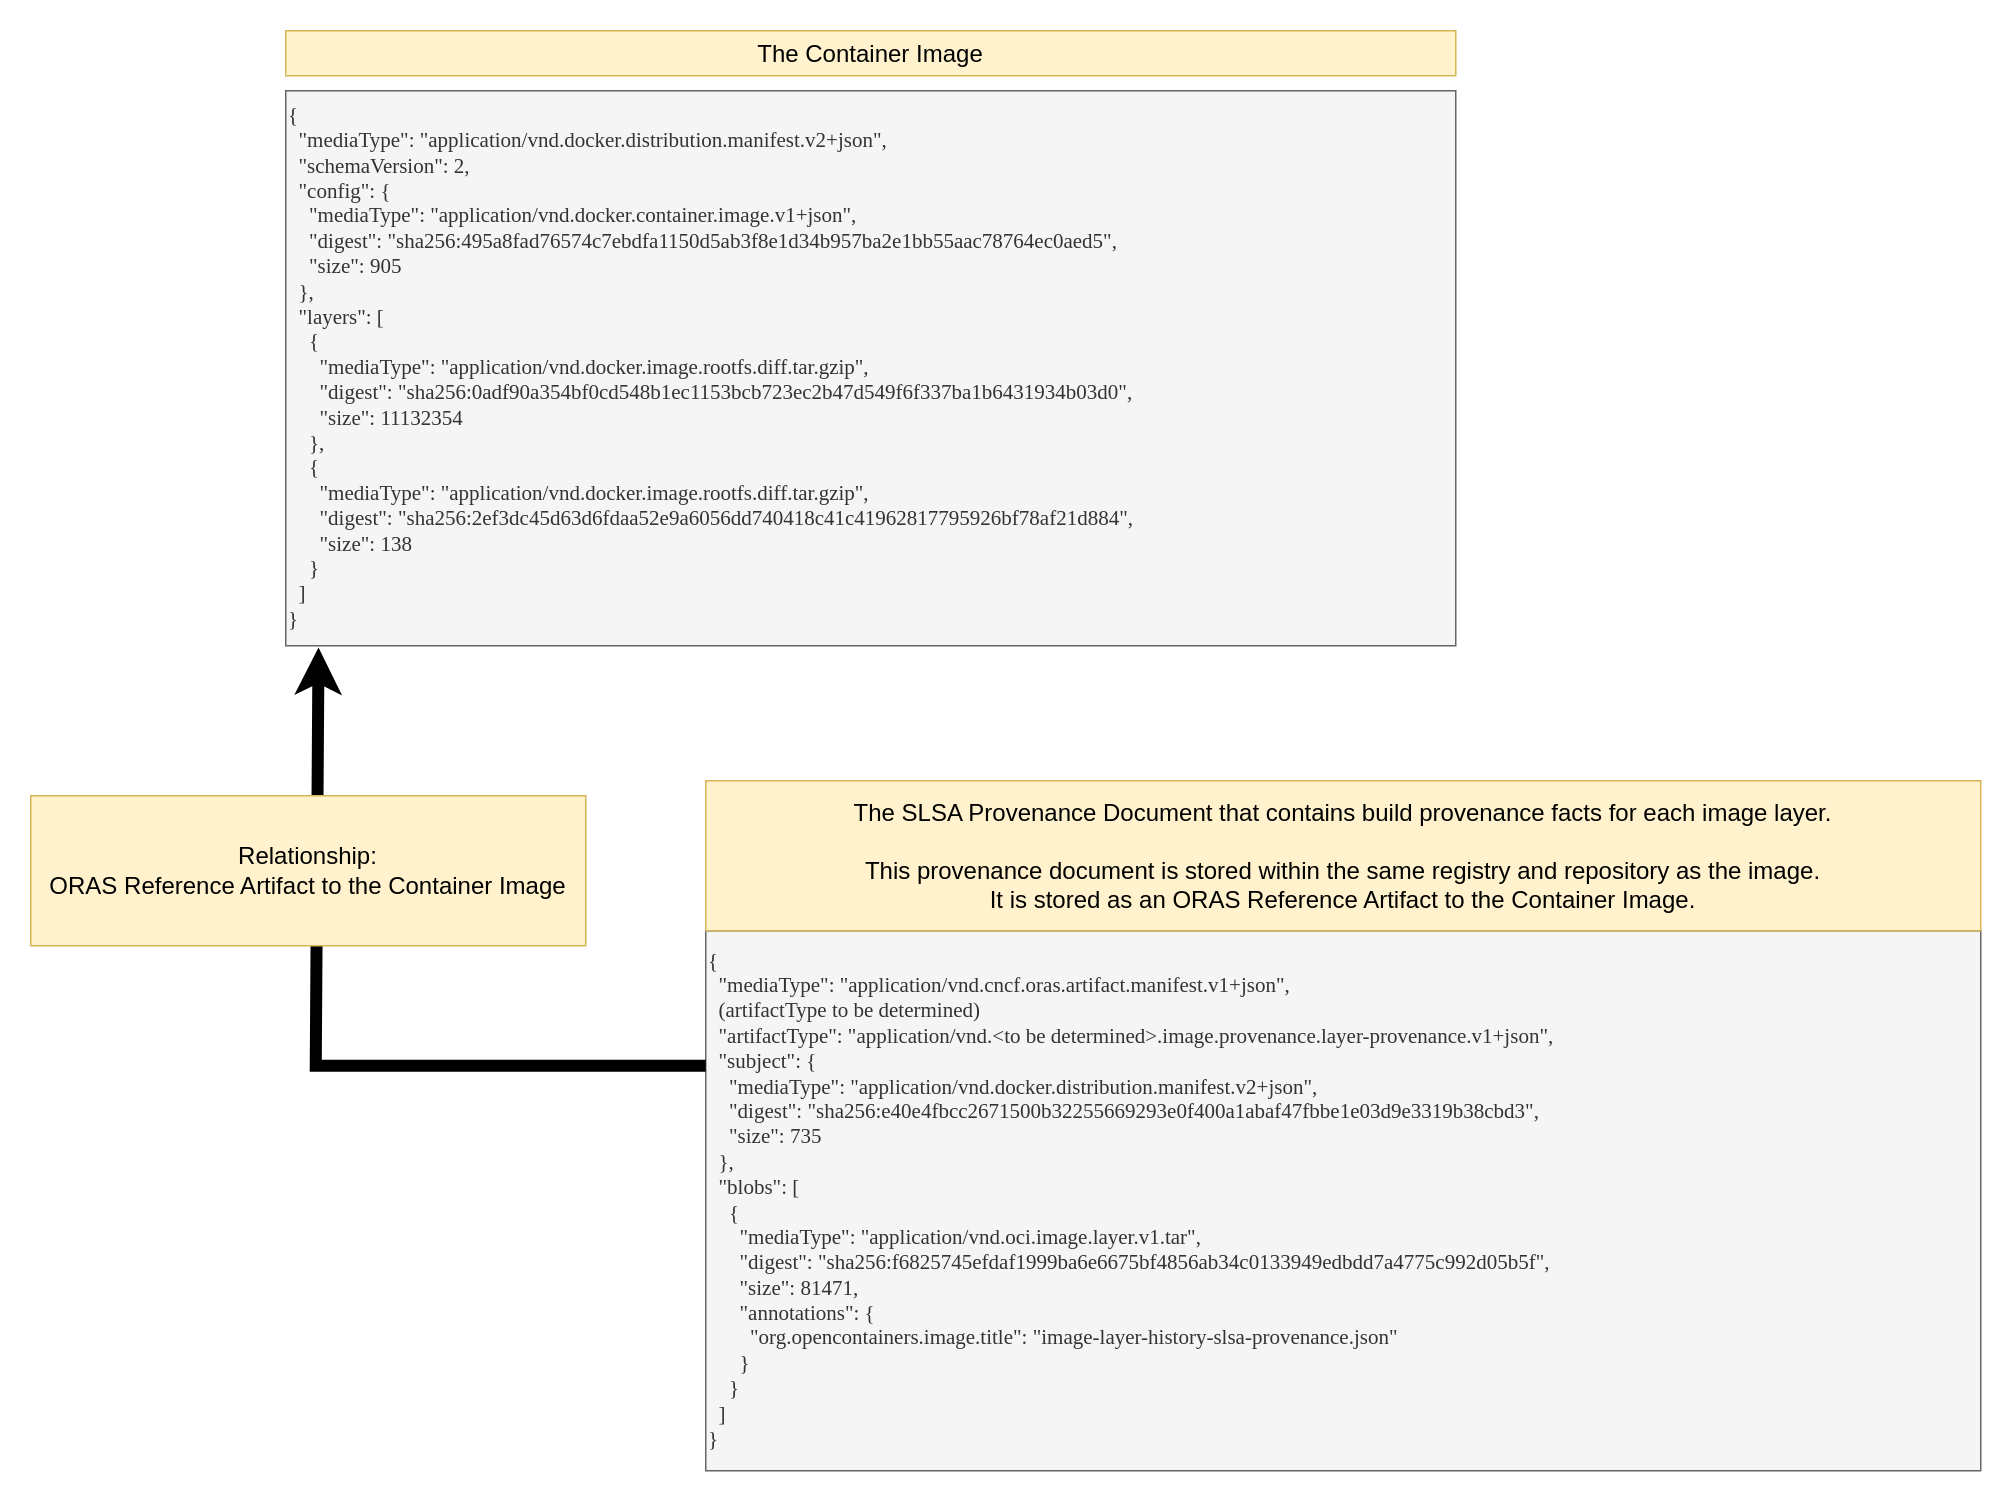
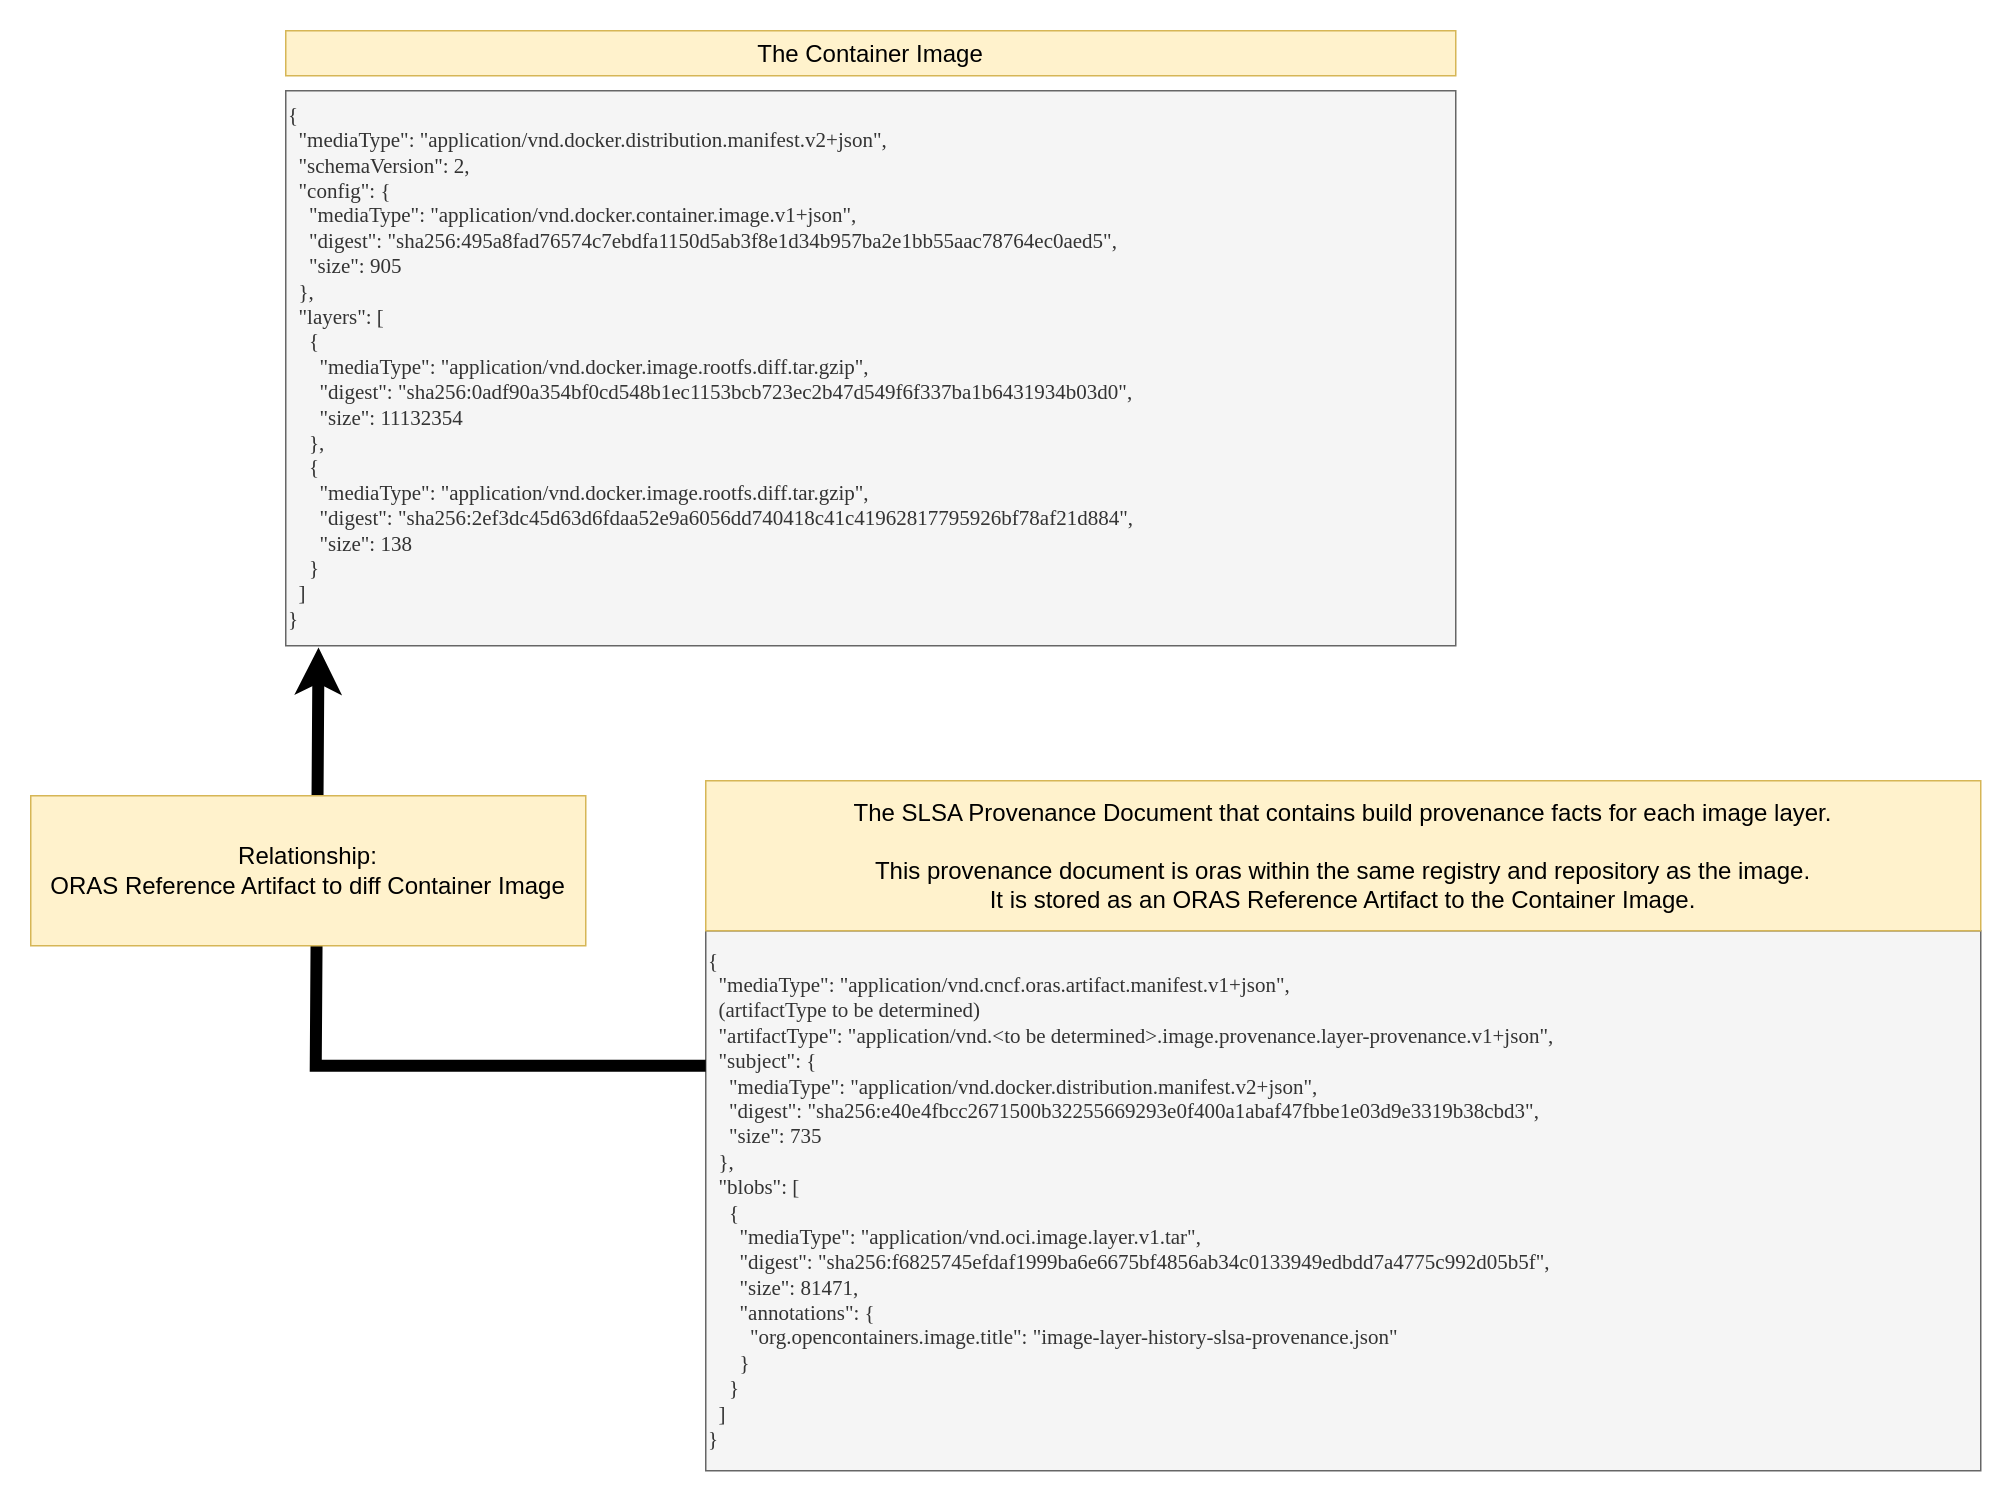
node "The SLSA Provenance Document that contains build provenance facts for each image layer. This provenance document is stored within the same registry and repository as the image. It is stored as an ORAS Reference Artifact to the Container Image.": label "The SLSA Provenance Document that contains build provenance facts for each image layer. This provenance document is stored within the same registry and repository as the image. It is stored as an ORAS Reference Artifact to the Container Image." -> "The SLSA Provenance Document that contains build provenance facts for each image layer. This provenance document is oras within the same registry and repository as the image. It is stored as an ORAS Reference Artifact to the Container Image."
node "Relationship: ORAS Reference Artifact to the Container Image": label "Relationship: ORAS Reference Artifact to the Container Image" -> "Relationship: ORAS Reference Artifact to diff Container Image"
